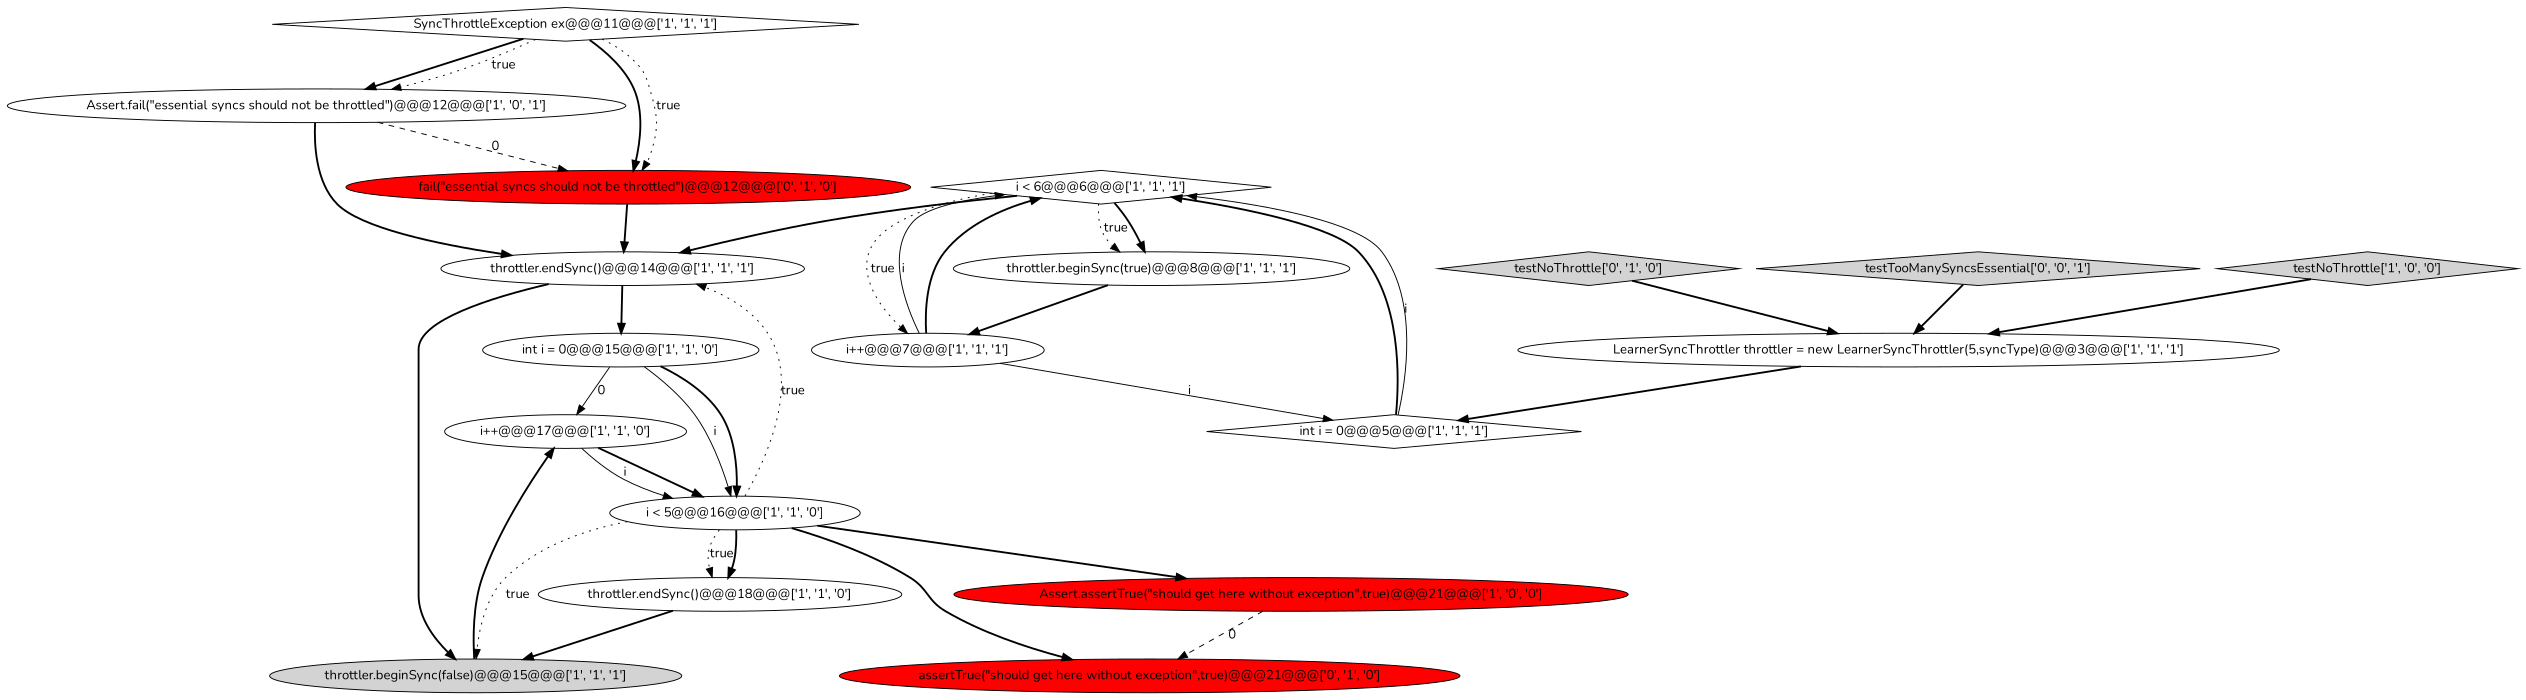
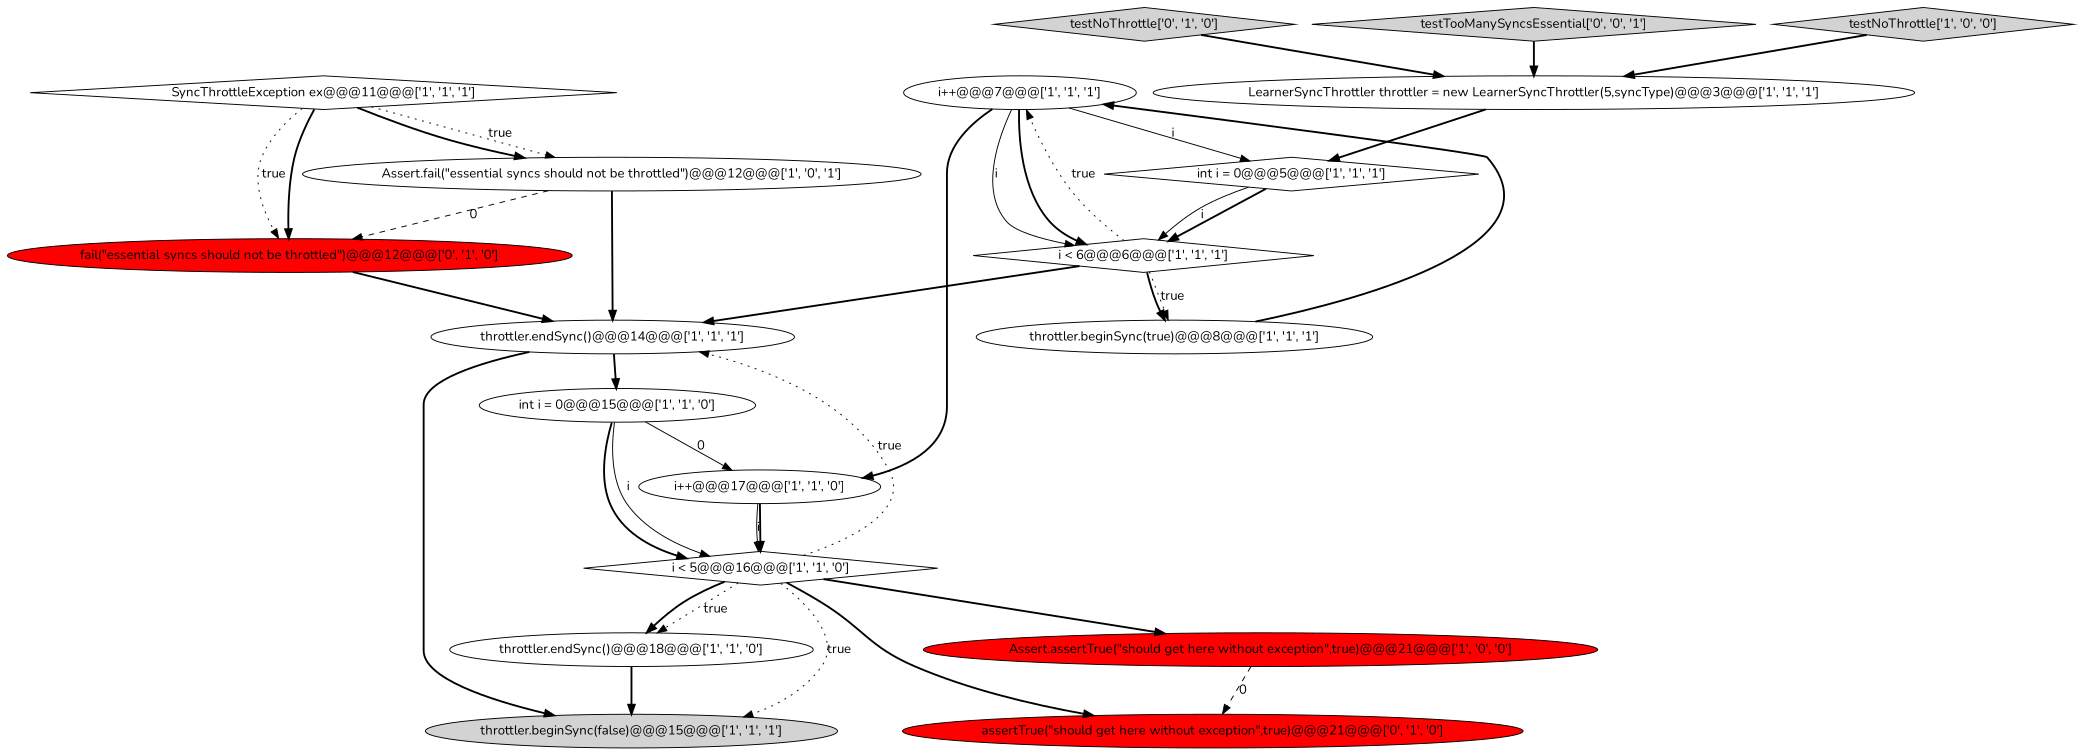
node "i < 5@@@16@@@['1', '1', '0']": shape ellipse -> diamond
edge "throttler.beginSync(false)@@@15@@@['1', '1', '1']" -> "i++@@@17@@@['1', '1', '0']": now "i++@@@7@@@['1', '1', '1']" -> "i++@@@17@@@['1', '1', '0']"
